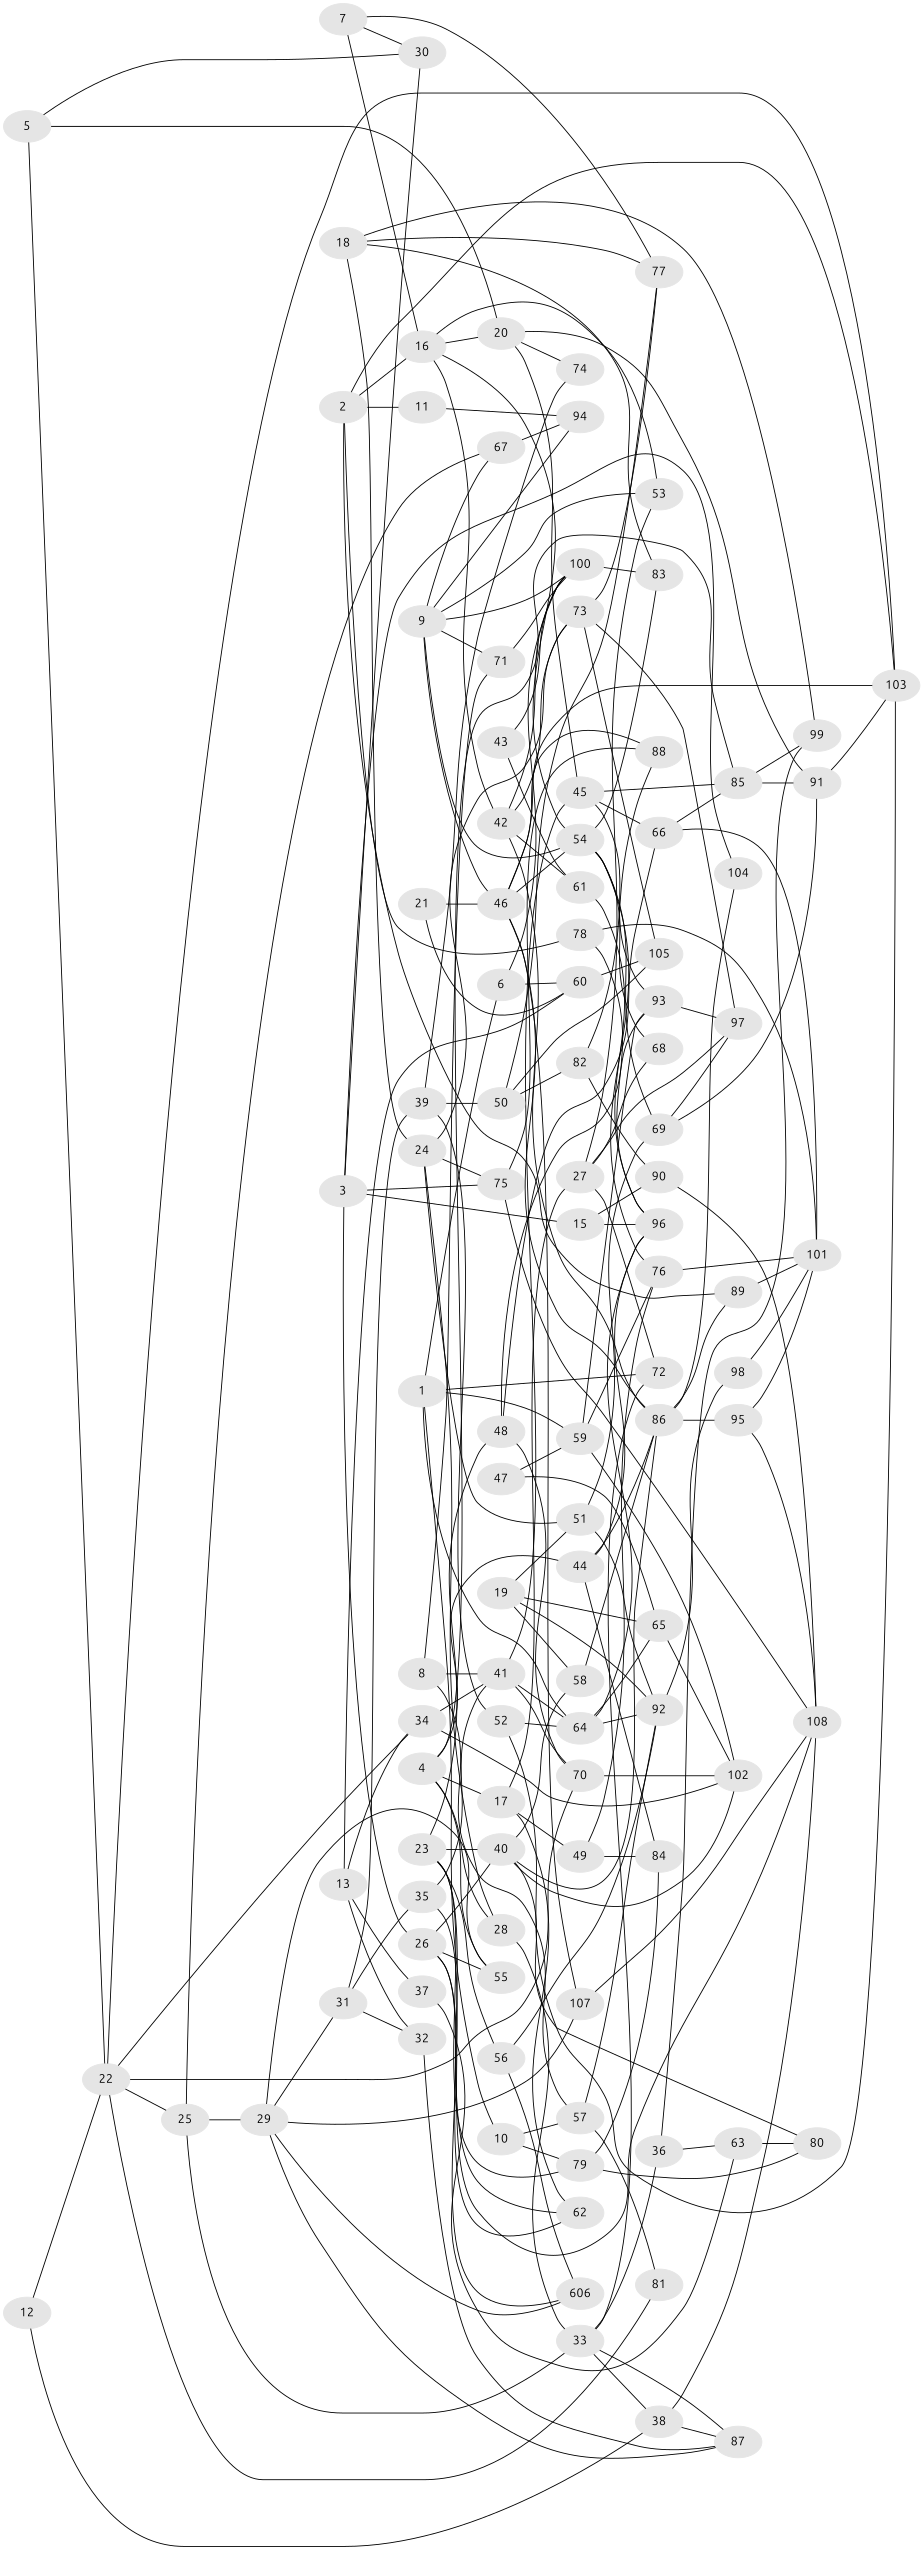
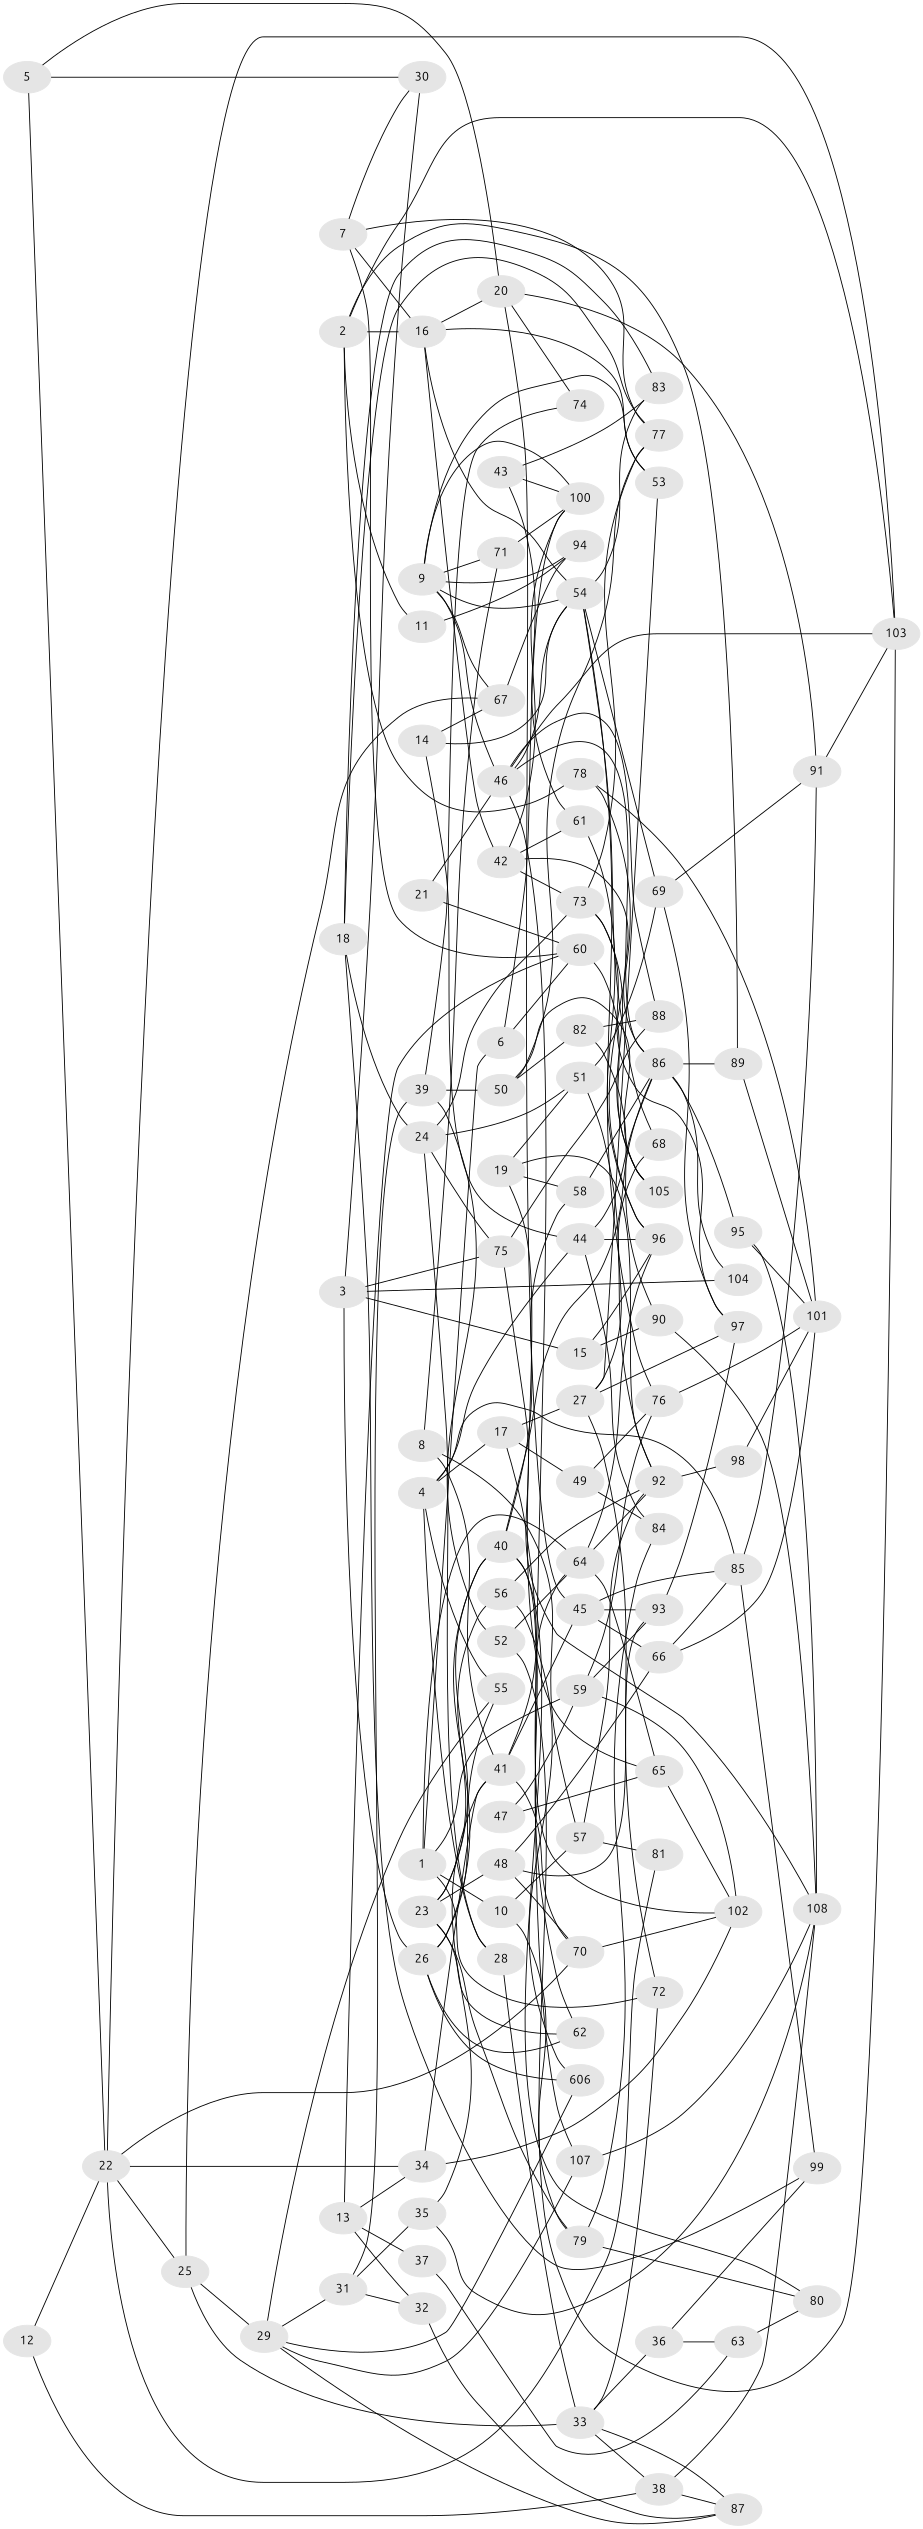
edge "100" -- "83": now "43" -- "83"
edge "7" -- "60": added
node "14": added
